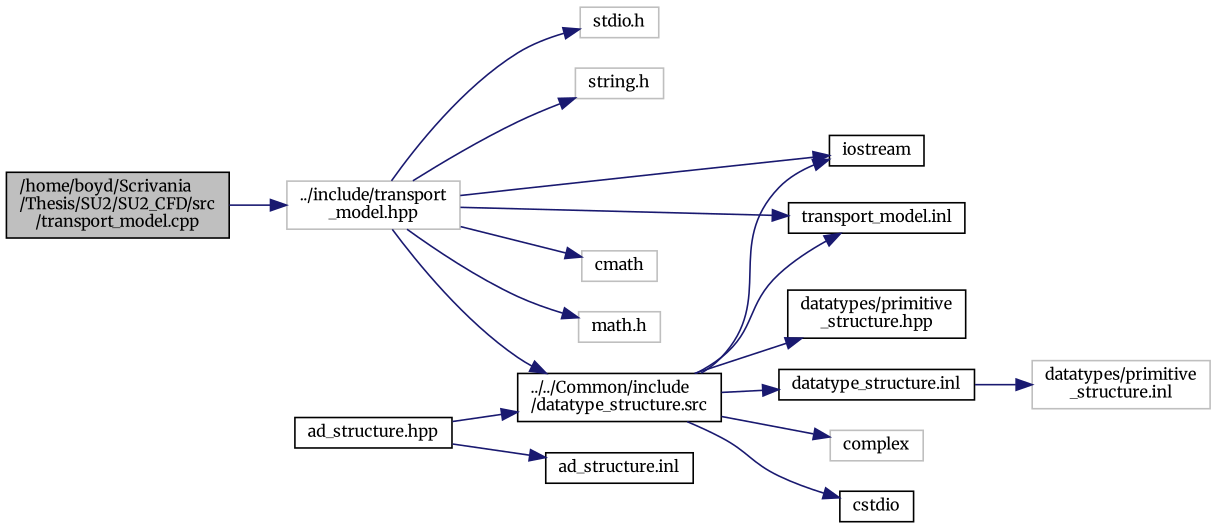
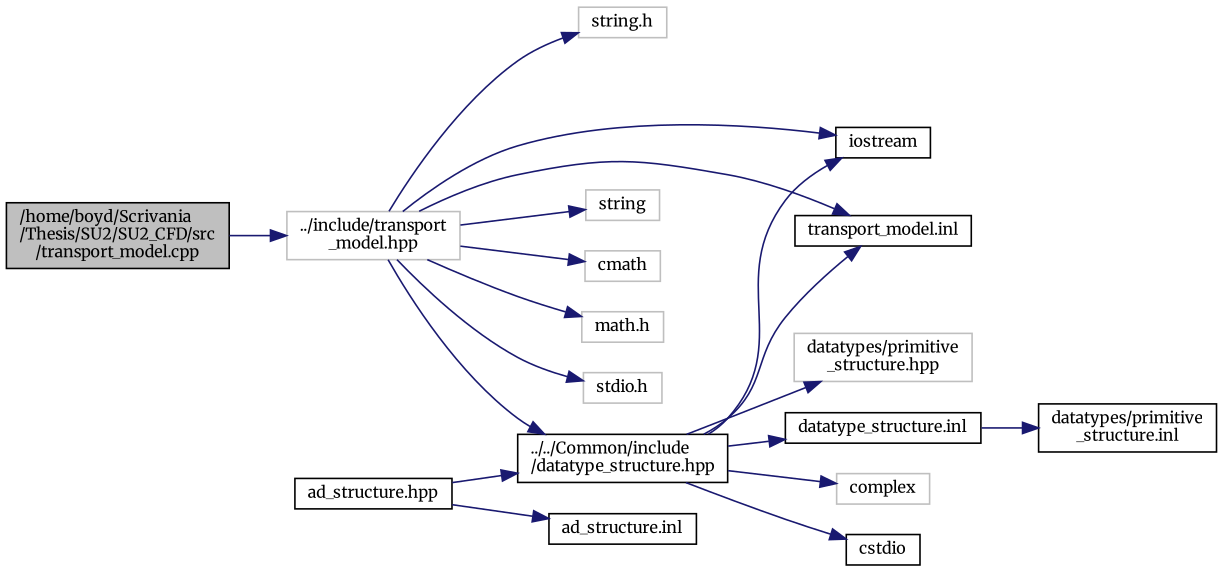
node "string": added
node "datatypes/primitive _structure.hpp": color black -> grey75
node "datatypes/primitive _structure.inl": color grey75 -> black
node "../../Common/include /datatype_structure.src": label "../../Common/include /datatype_structure.src" -> "../../Common/include /datatype_structure.hpp"
